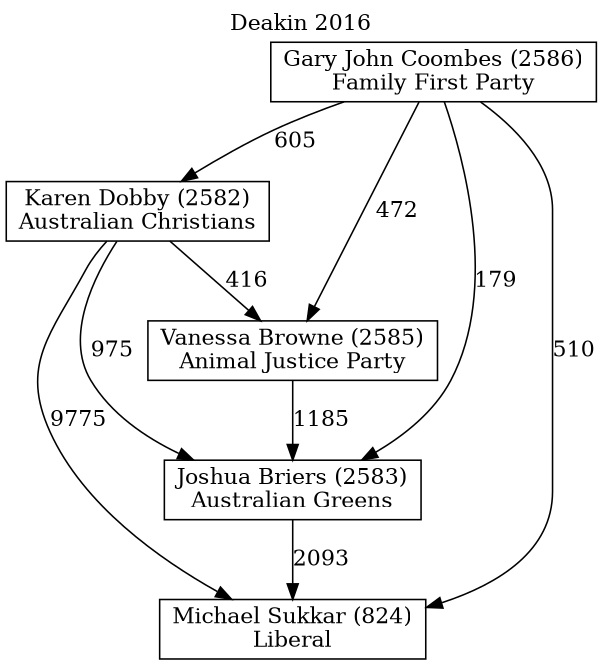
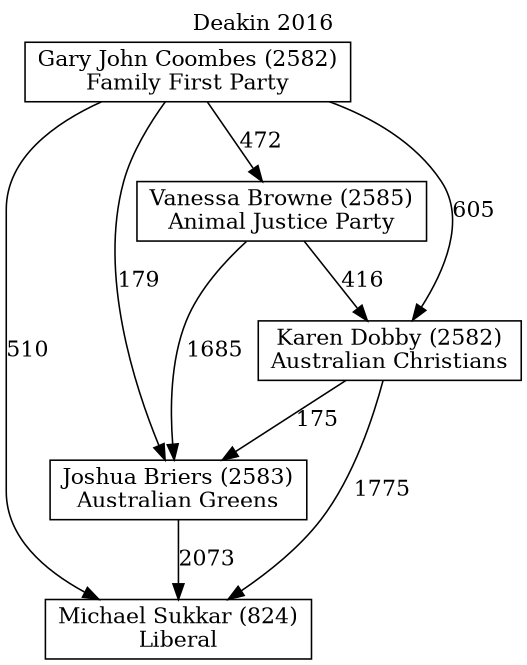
node "Gary John Coombes (2586) Family First Party": label "Gary John Coombes (2586) Family First Party" -> "Gary John Coombes (2582) Family First Party"
edge "Karen Dobby (2582) Australian Christians" -> "Vanessa Browne (2585) Animal Justice Party": reversed
edge "Karen Dobby (2582) Australian Christians" -> "Joshua Briers (2583) Australian Greens": label "975" -> "175"
edge "Karen Dobby (2582) Australian Christians" -> "Michael Sukkar (824) Liberal": label "9775" -> "1775"
edge "Vanessa Browne (2585) Animal Justice Party" -> "Joshua Briers (2583) Australian Greens": label "1185" -> "1685"
edge "Joshua Briers (2583) Australian Greens" -> "Michael Sukkar (824) Liberal": label "2093" -> "2073"
